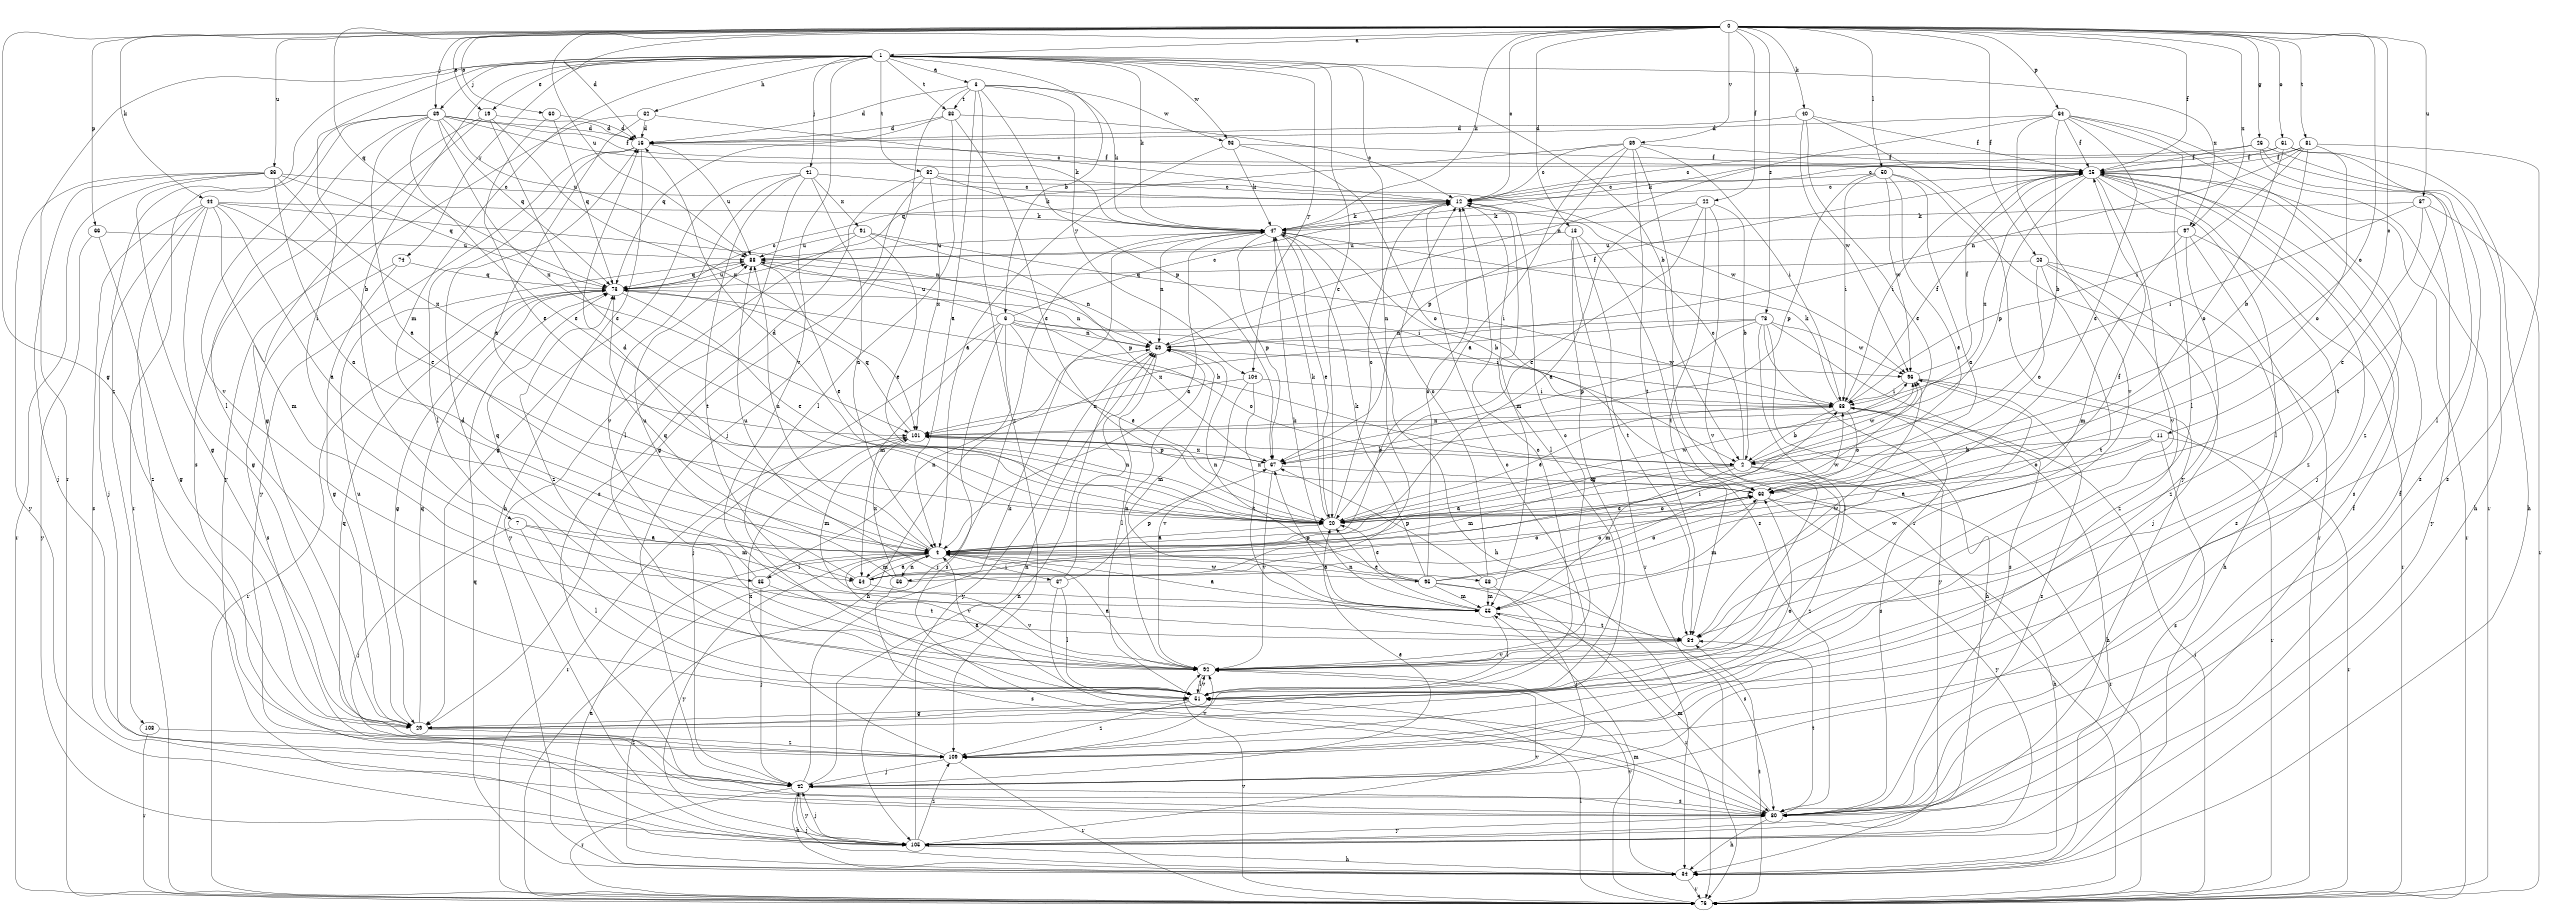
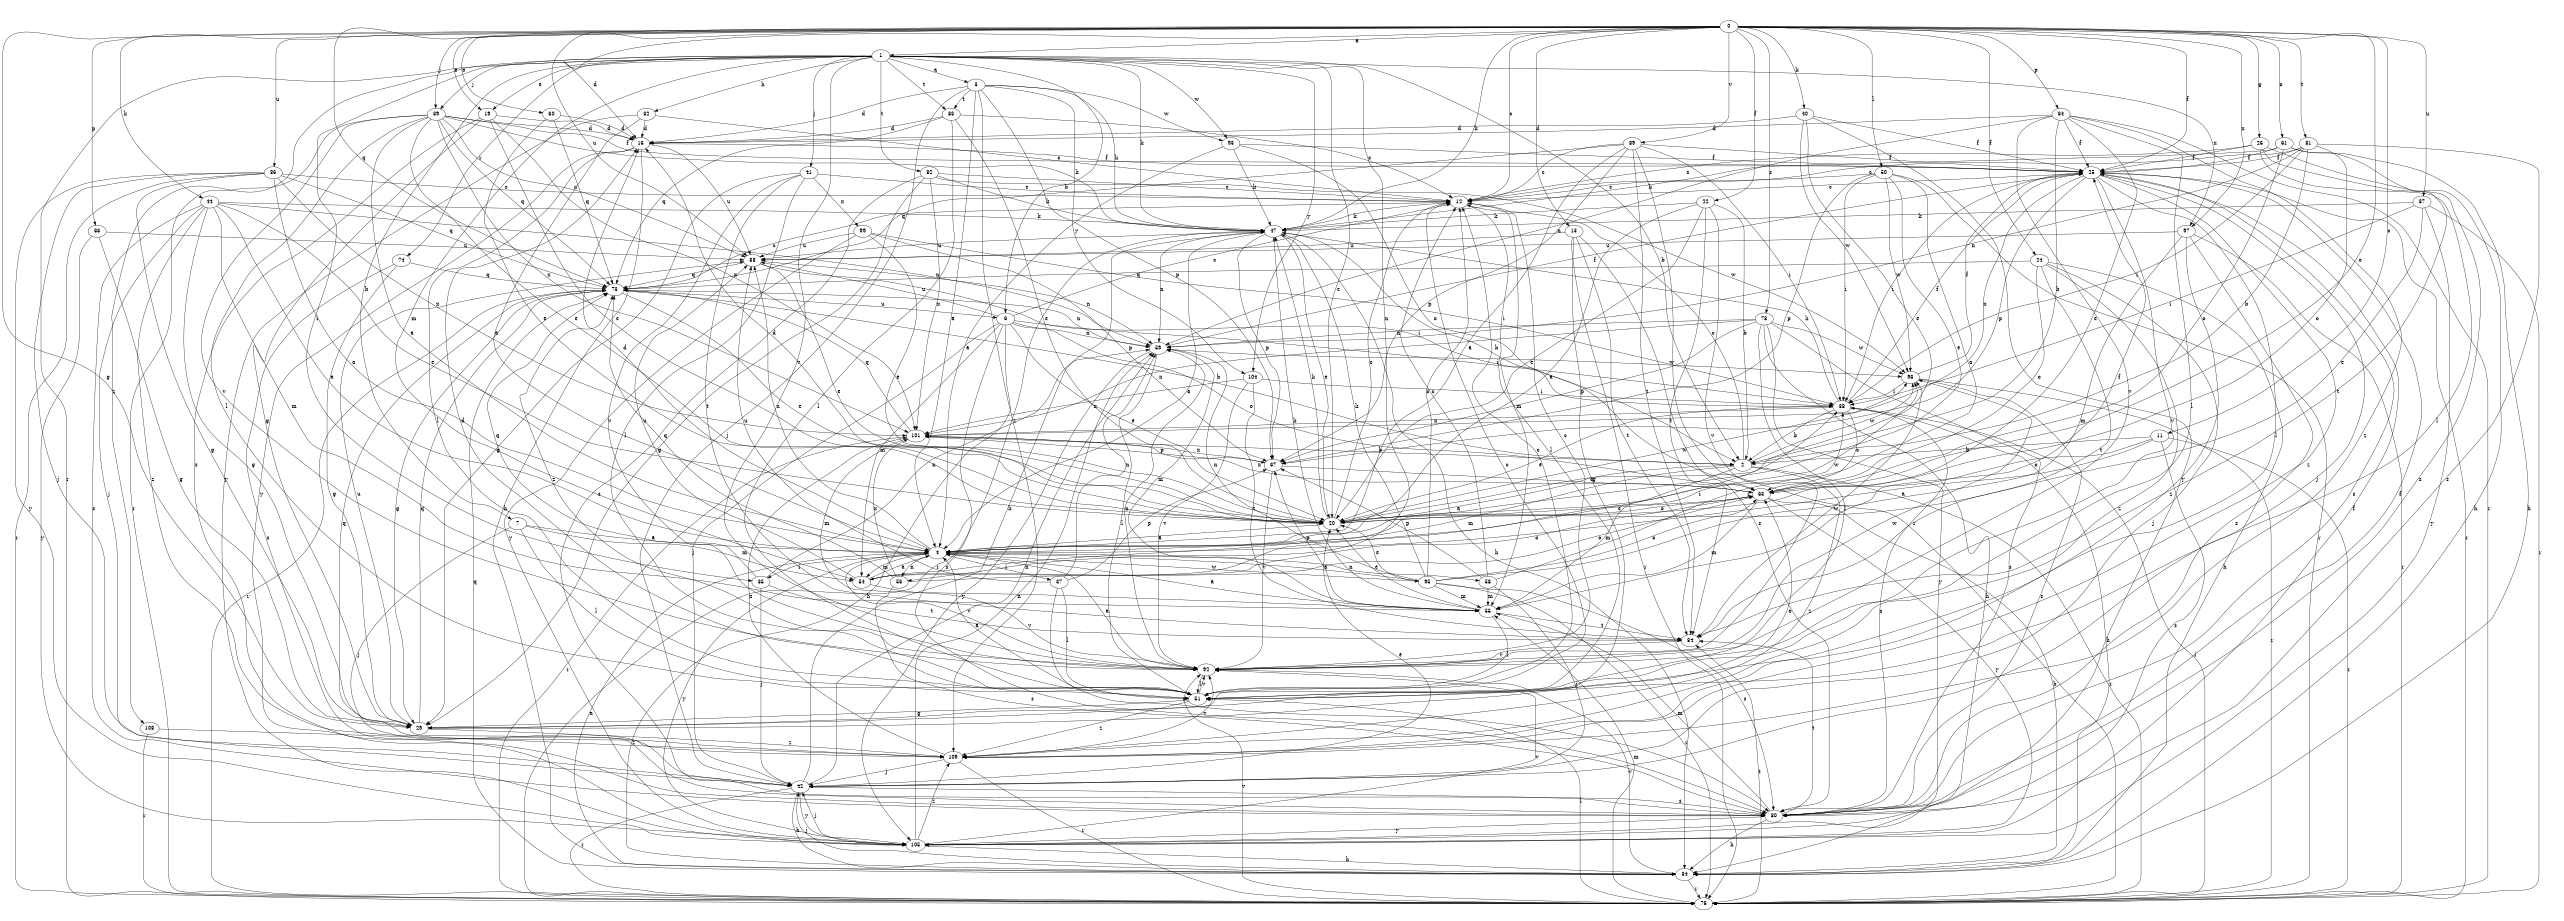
node "91": label "91" -> "99"
node "23": label "23" -> "24"
edge "73" -> "88": now "73" -> "6"
edge "41" -> "4": removed, label "a"
